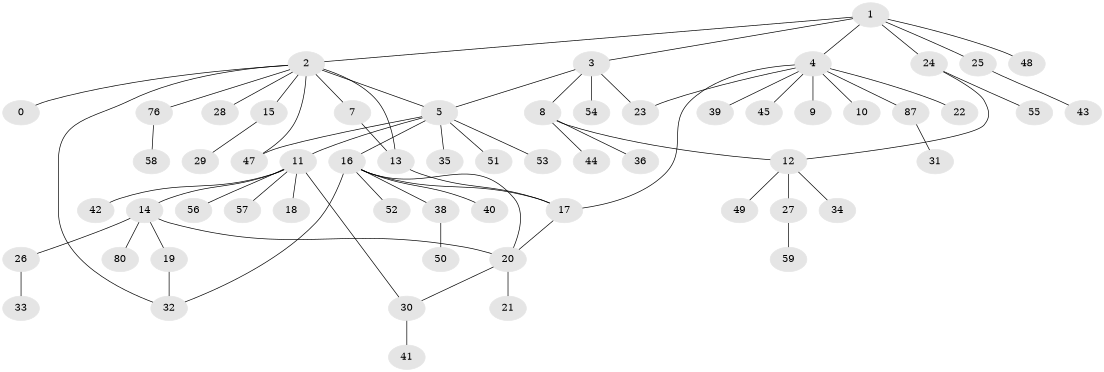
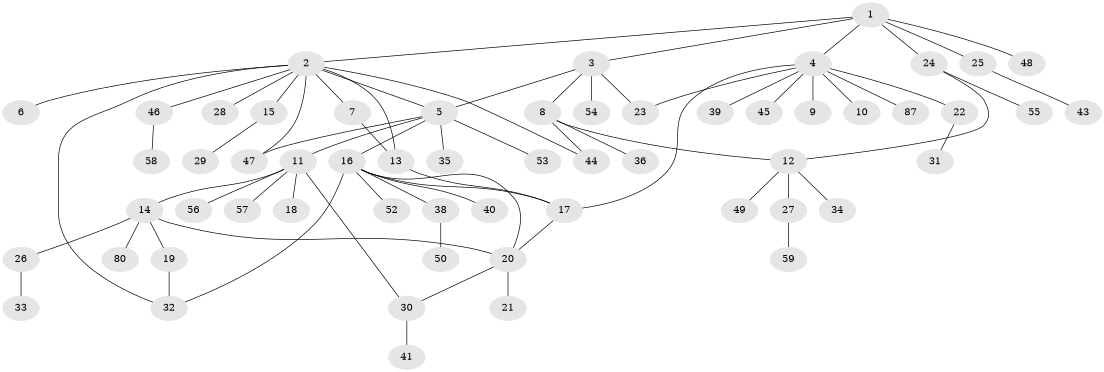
edge "2" -- "44": added
node "0": label "0" -> "6"
node "76": label "76" -> "46"
edge "87" -- "31": now "22" -- "31"
node "51": removed
node "42": removed
